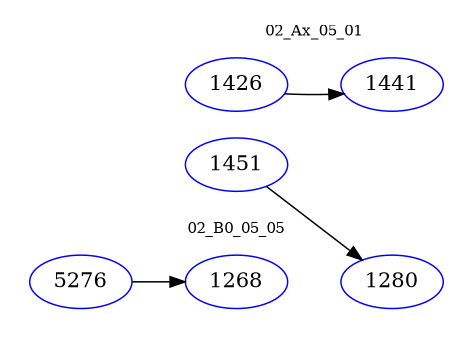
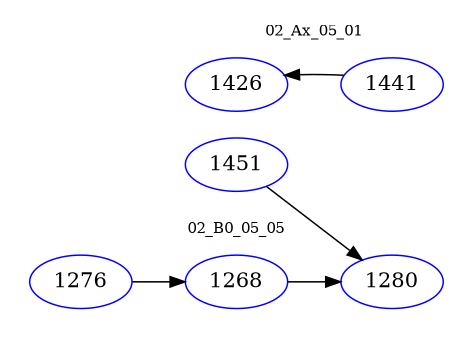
edge "1426" -> "1441": reversed
node "5276": label "5276" -> "1276"
edge "1268" -> "1280": added
